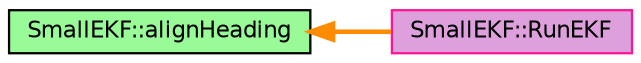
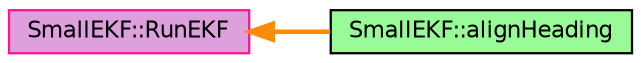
edge "SmallEKF::RunEKF" -> "SmallEKF::alignHeading": reversed
